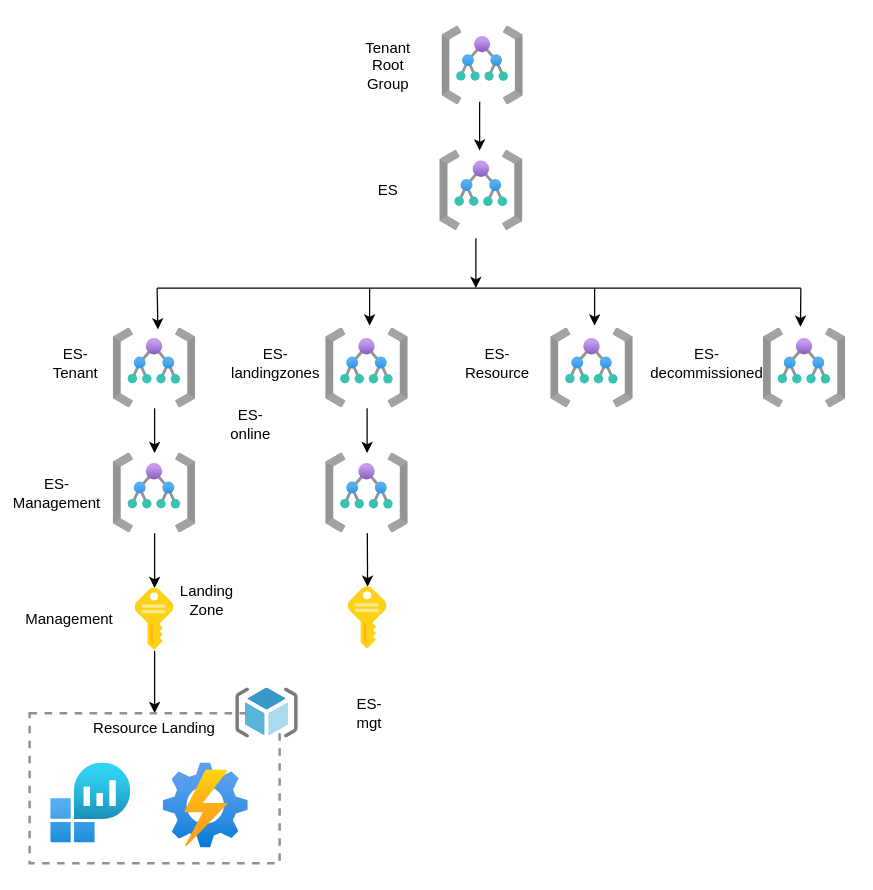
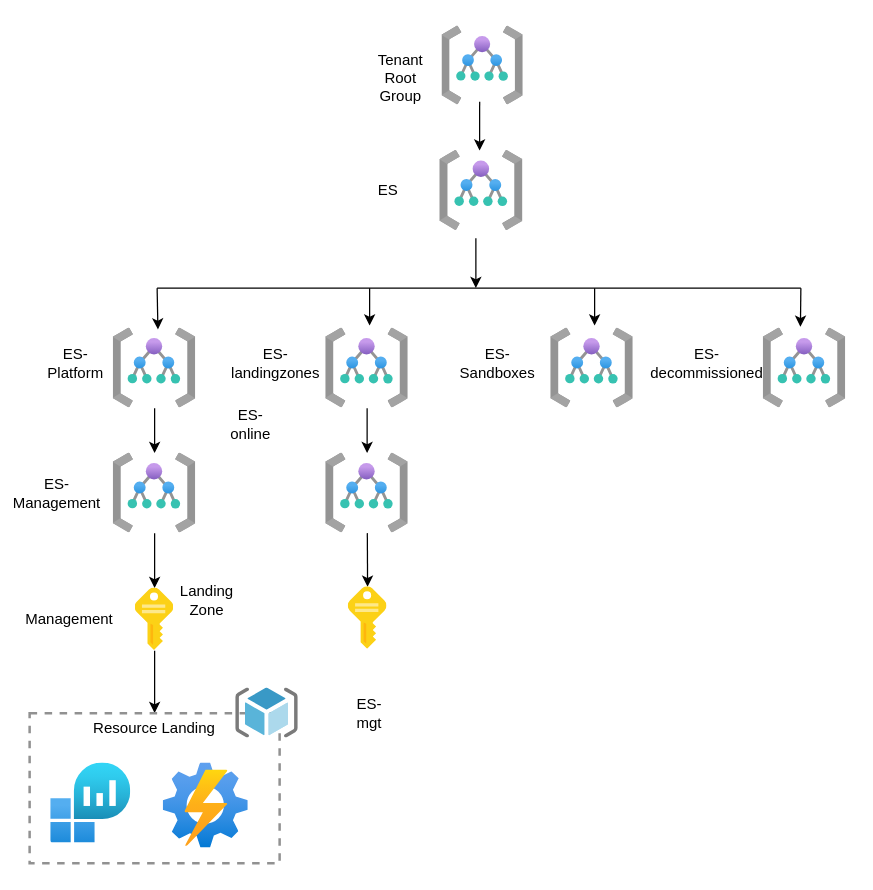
node "Tenant Root Group": moved (388, 66) -> (401, 78)
node "ES-Tenant": label "ES-Tenant" -> "ES-Platform"
node "ES-Resource": label "ES-Resource" -> "ES-Sandboxes"
